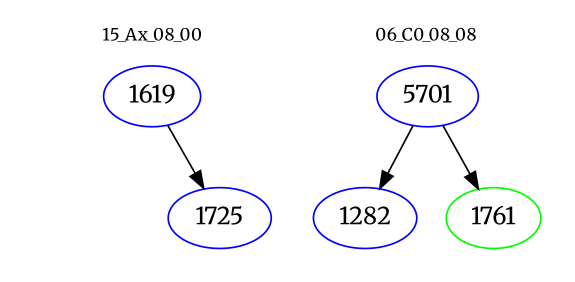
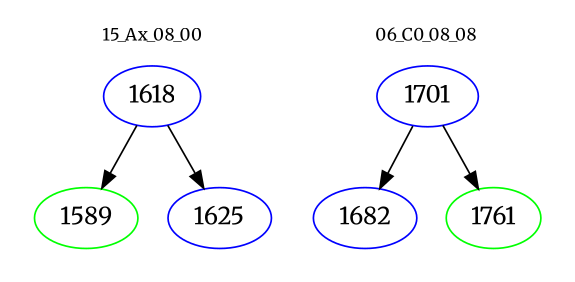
node "1619": label "1619" -> "1618"
node "5701": label "5701" -> "1701"
node "1589": added
node "1725": label "1725" -> "1625"
node "1282": label "1282" -> "1682"
